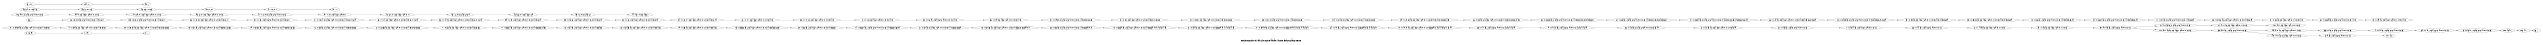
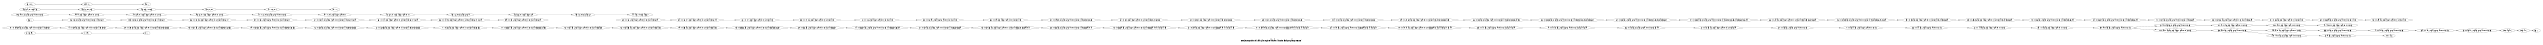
node "35 | 11 15 16 : 2 3 4 5 6 7 8 9 10 11 12 13 14 15 18 19": removed
node "39 | 9 10 11 : 2 3 4 5 6 7 8 9 10 11 12 13": added
